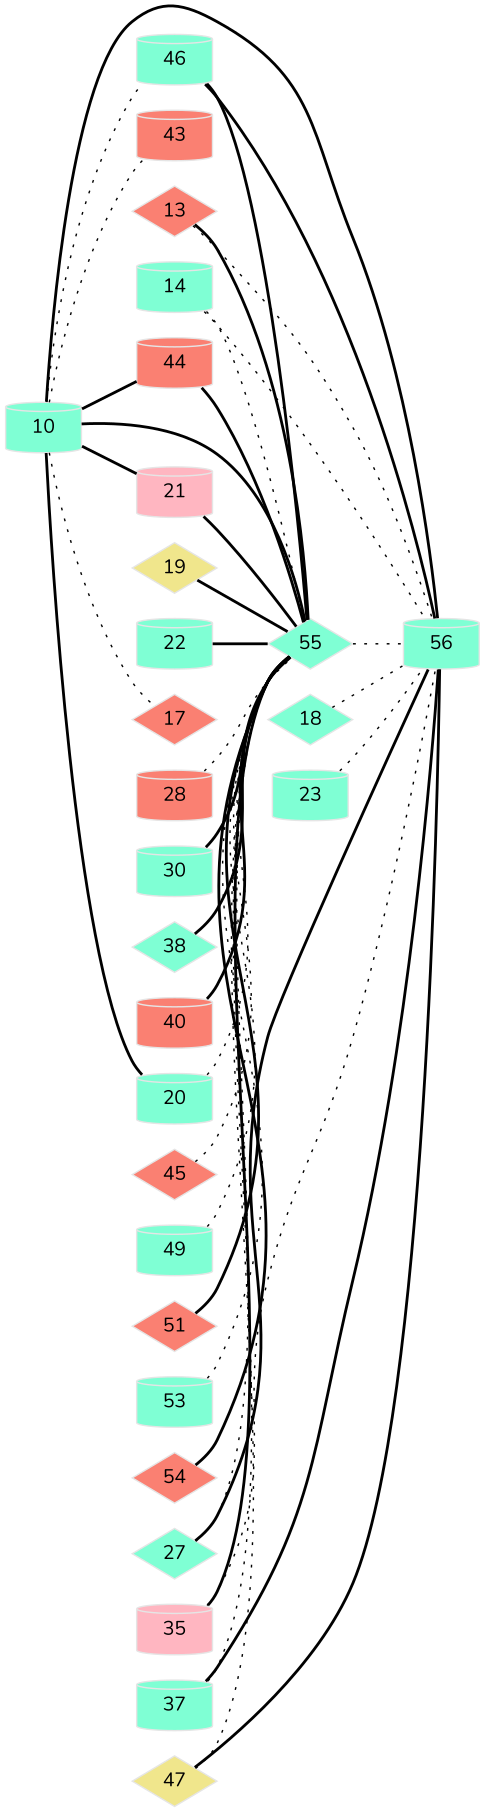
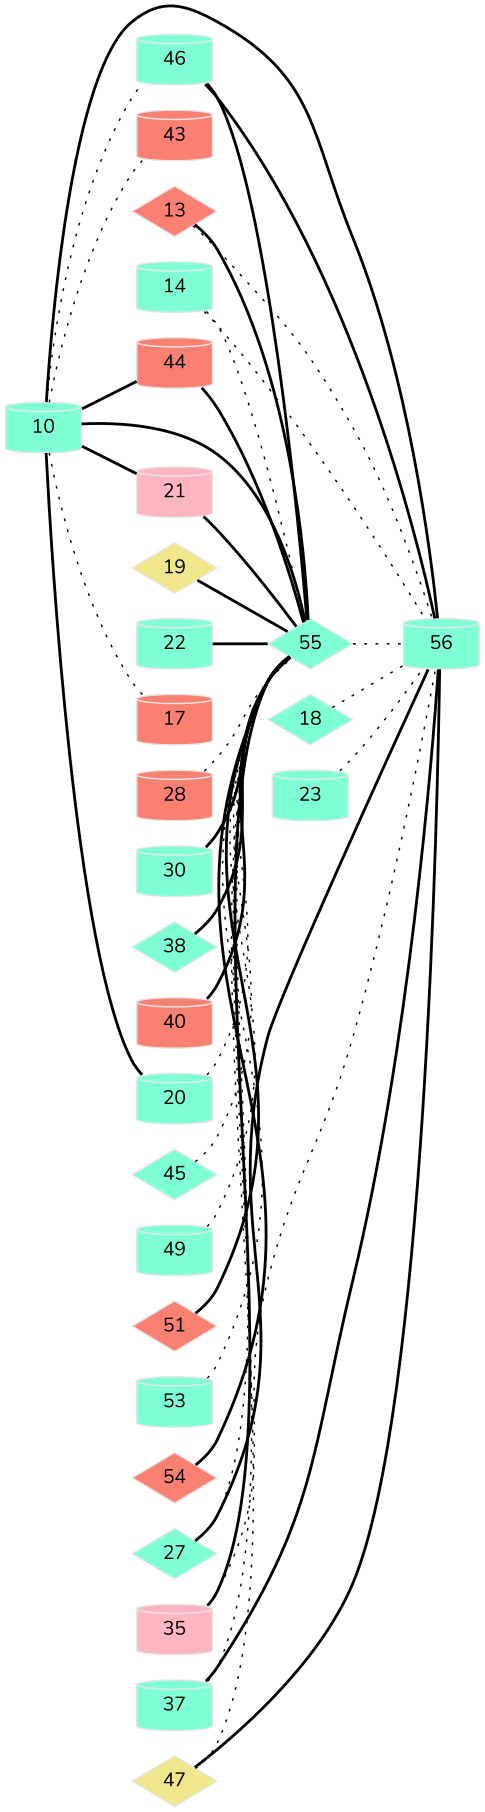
node "17": shape diamond -> cylinder
node "45": fillcolor salmon -> aquamarine
